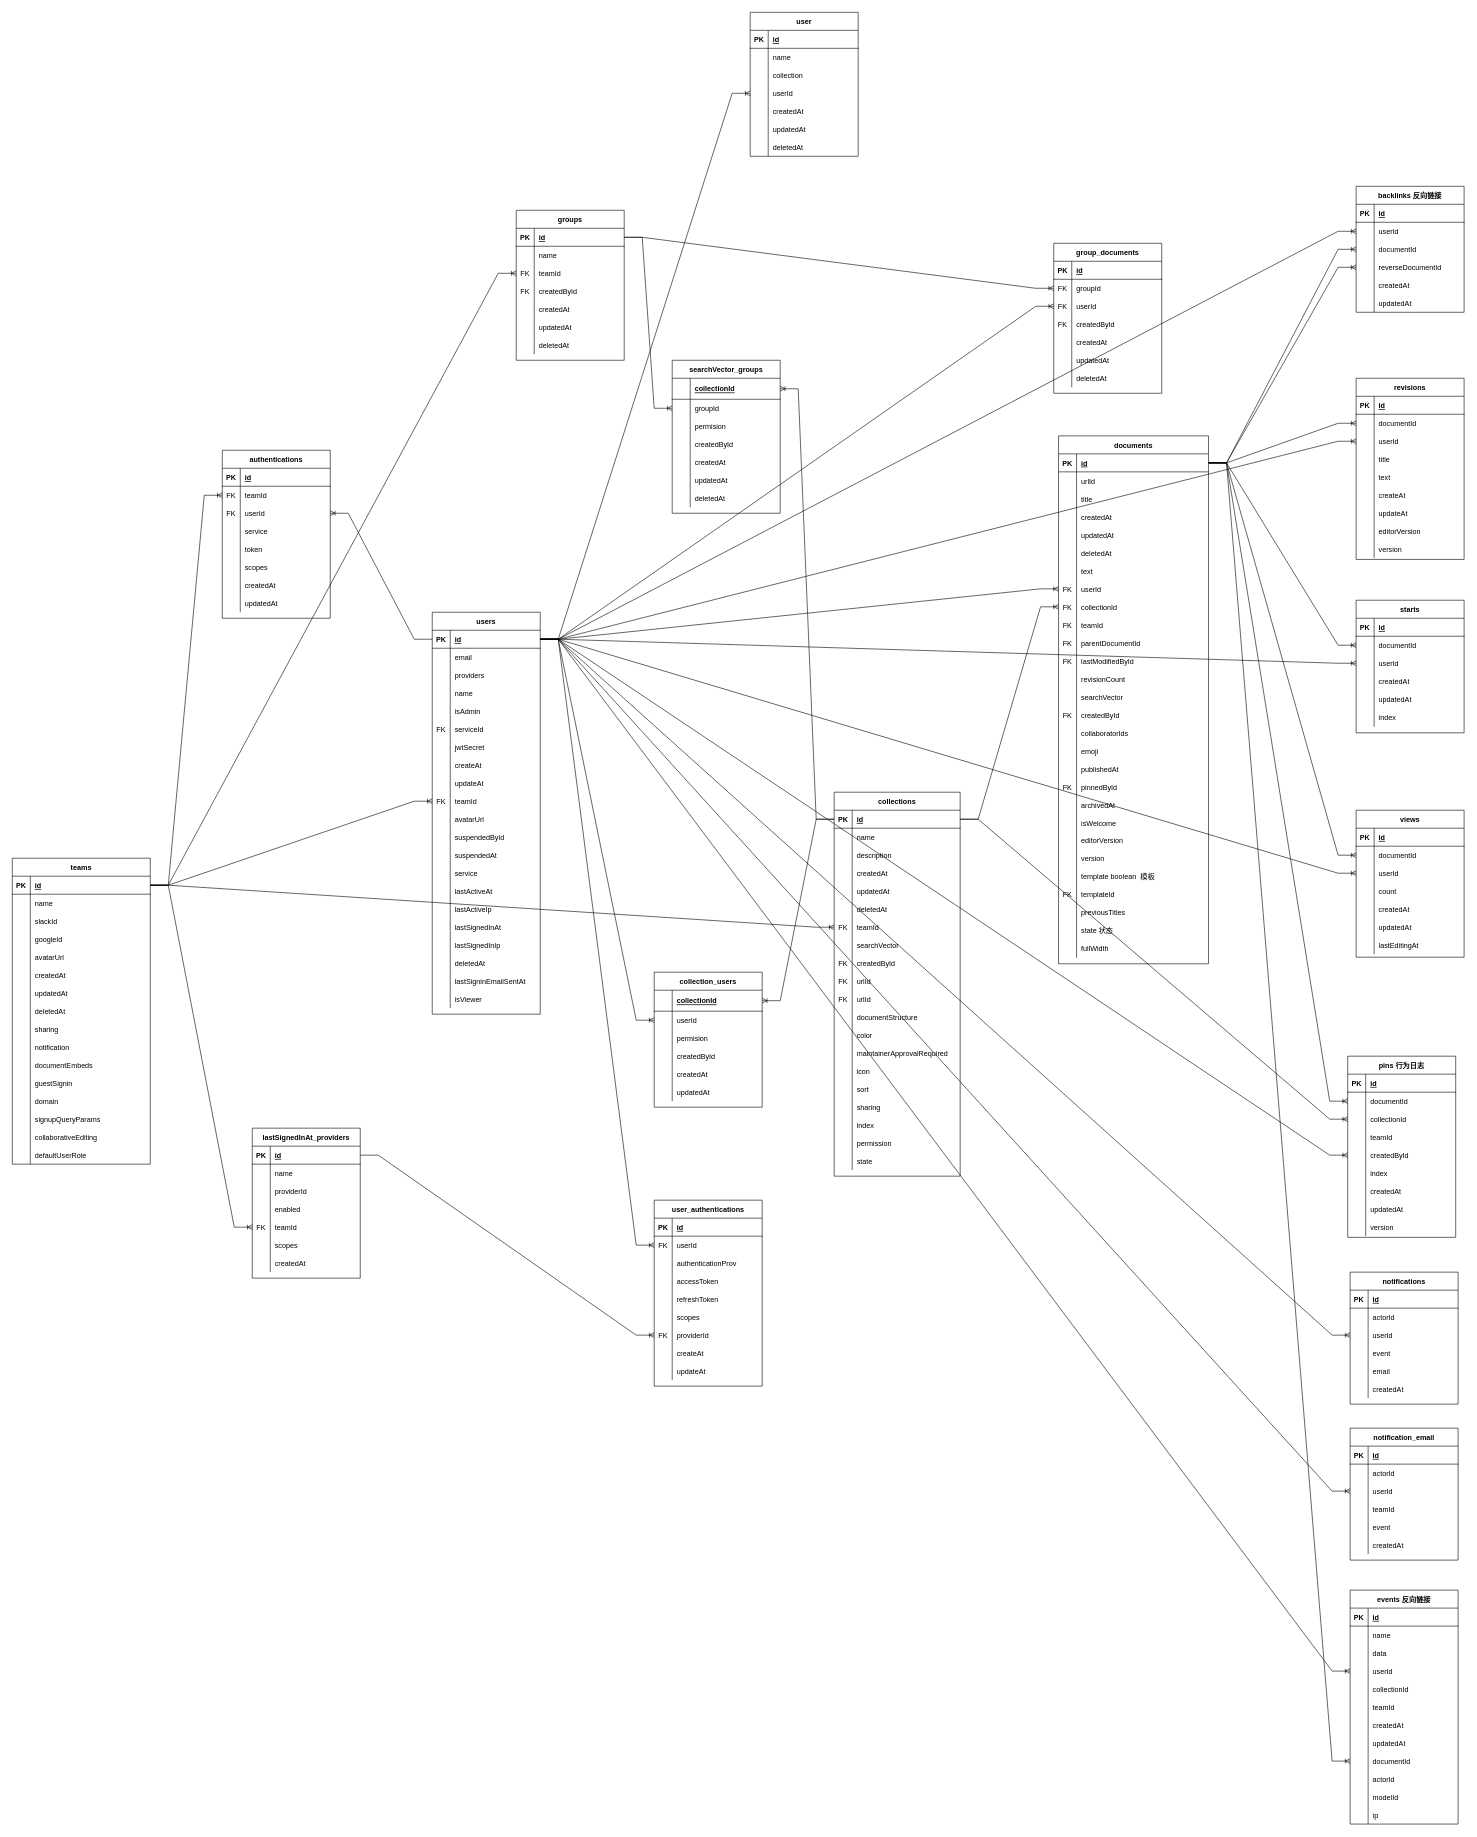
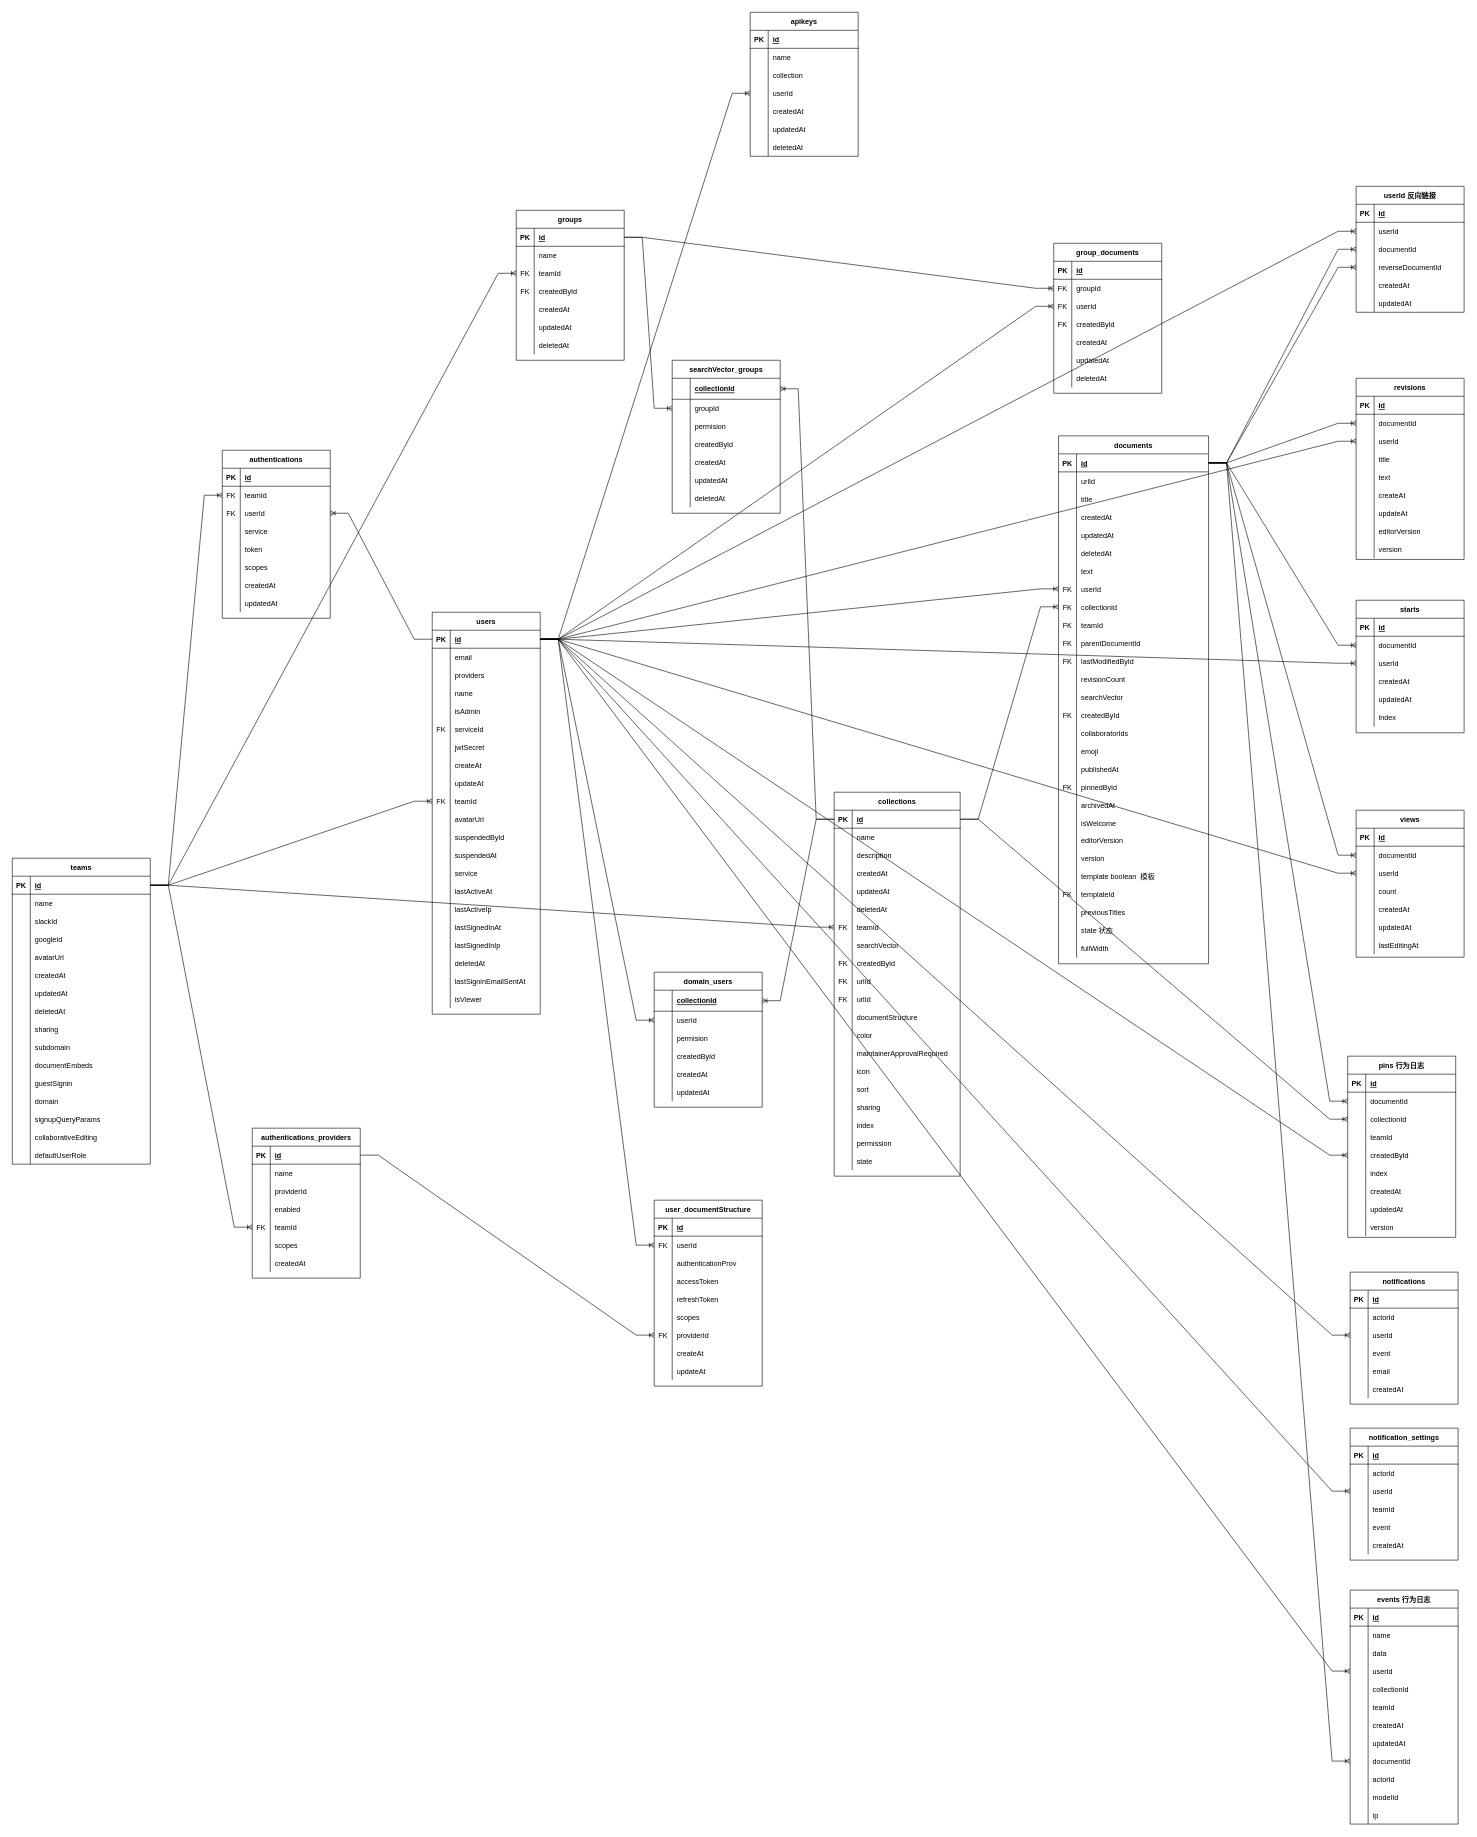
node "user": label "user" -> "apikeys"
node "backlinks 反向链接": label "backlinks 反向链接" -> "userId 反向链接"
node "collection_users": label "collection_users" -> "domain_users"
node "notification": label "notification" -> "subdomain"
node "lastSignedInAt_providers": label "lastSignedInAt_providers" -> "authentications_providers"
node "user_authentications": label "user_authentications" -> "user_documentStructure"
node "notification_email": label "notification_email" -> "notification_settings"
node "events 反向链接": label "events 反向链接" -> "events 行为日志"
